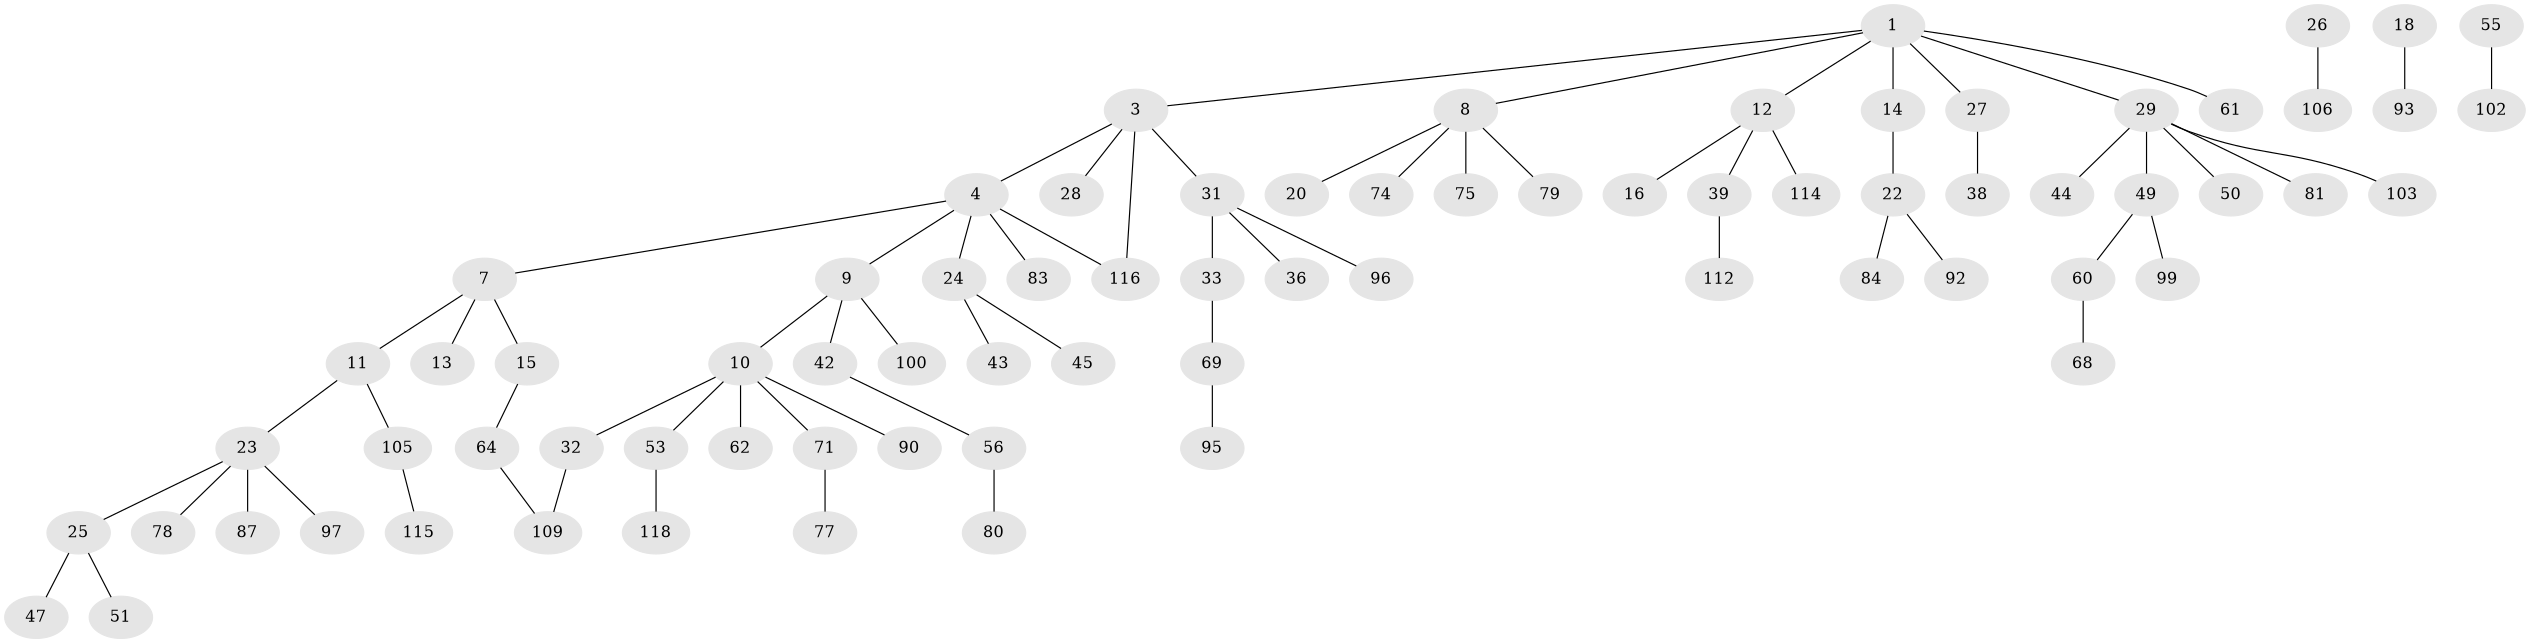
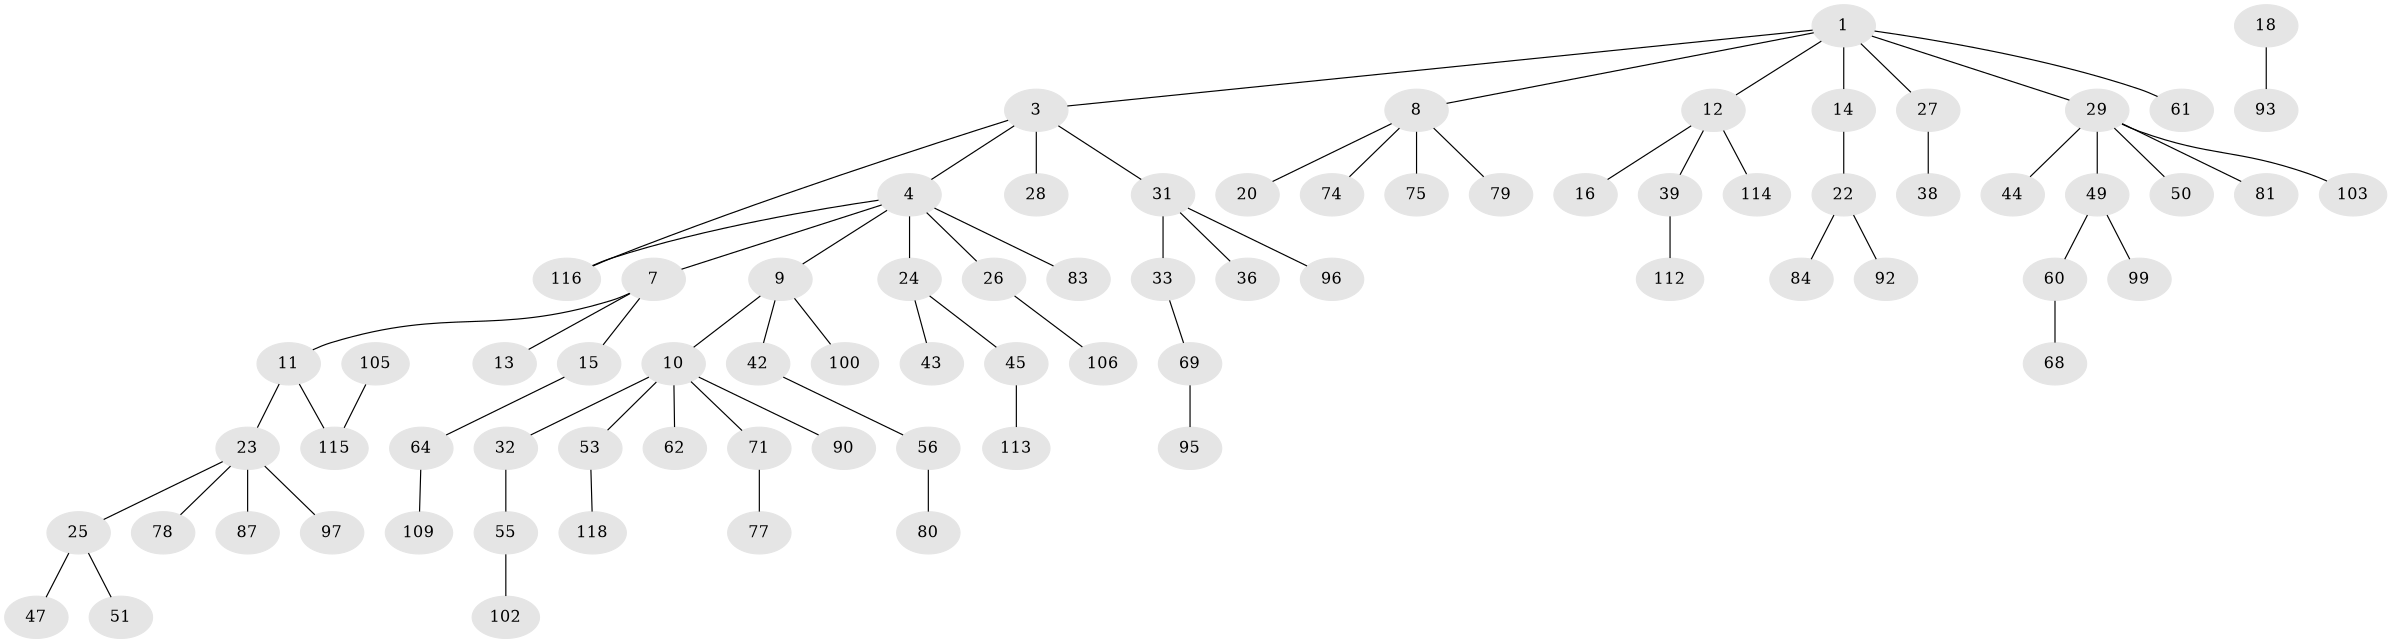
edge "4" -- "26": added
edge "11" -- "105": now "11" -- "115"
node "113": added
edge "32" -- "109": now "32" -- "55"
